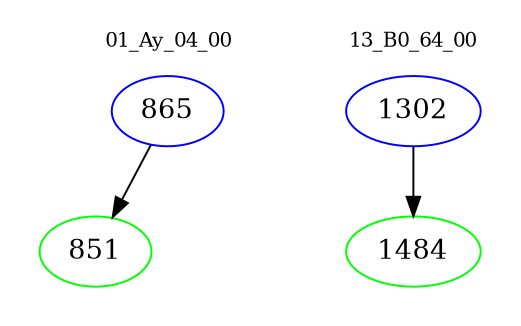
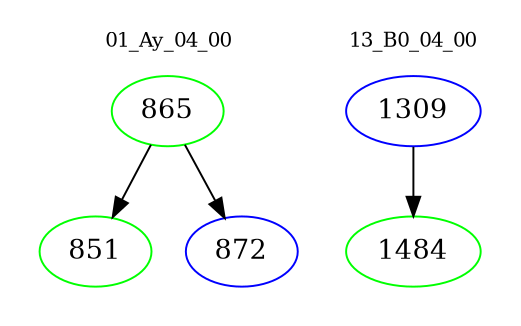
cluster "13_B0_64_00": label "13_B0_64_00" -> "13_B0_04_00"
node "865": color blue -> green
node "1302": label "1302" -> "1309"
node "872": added
